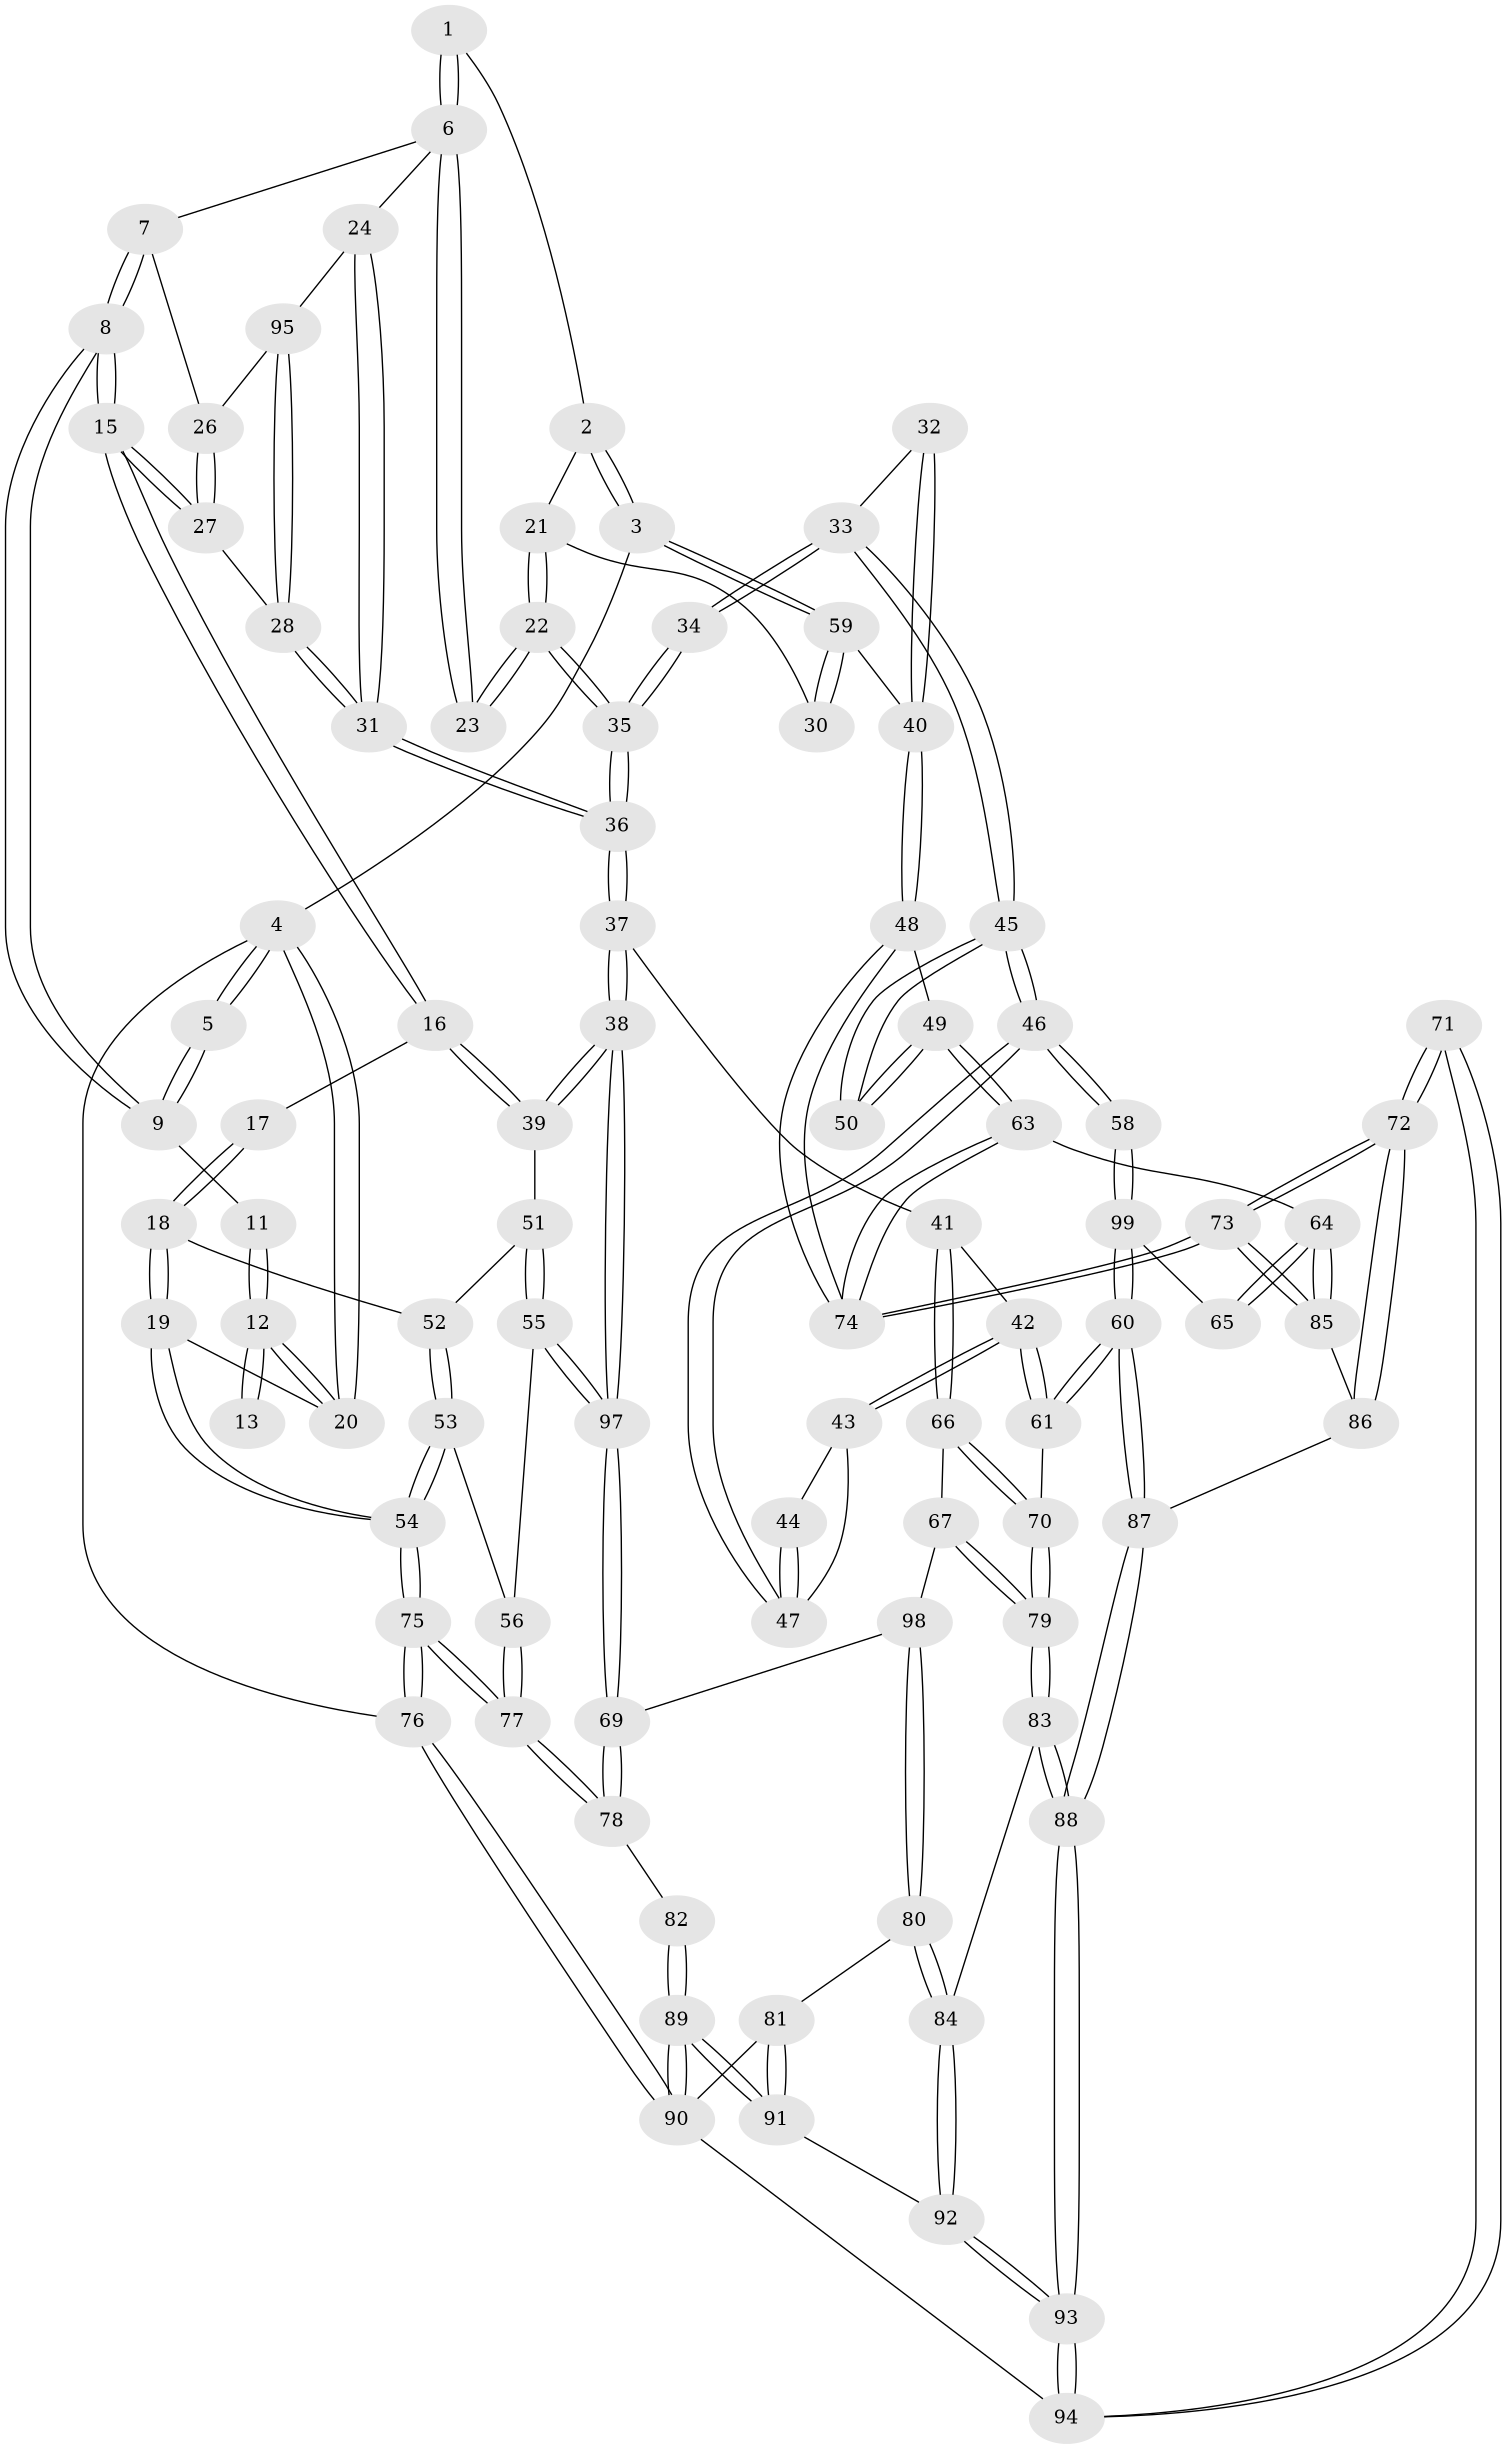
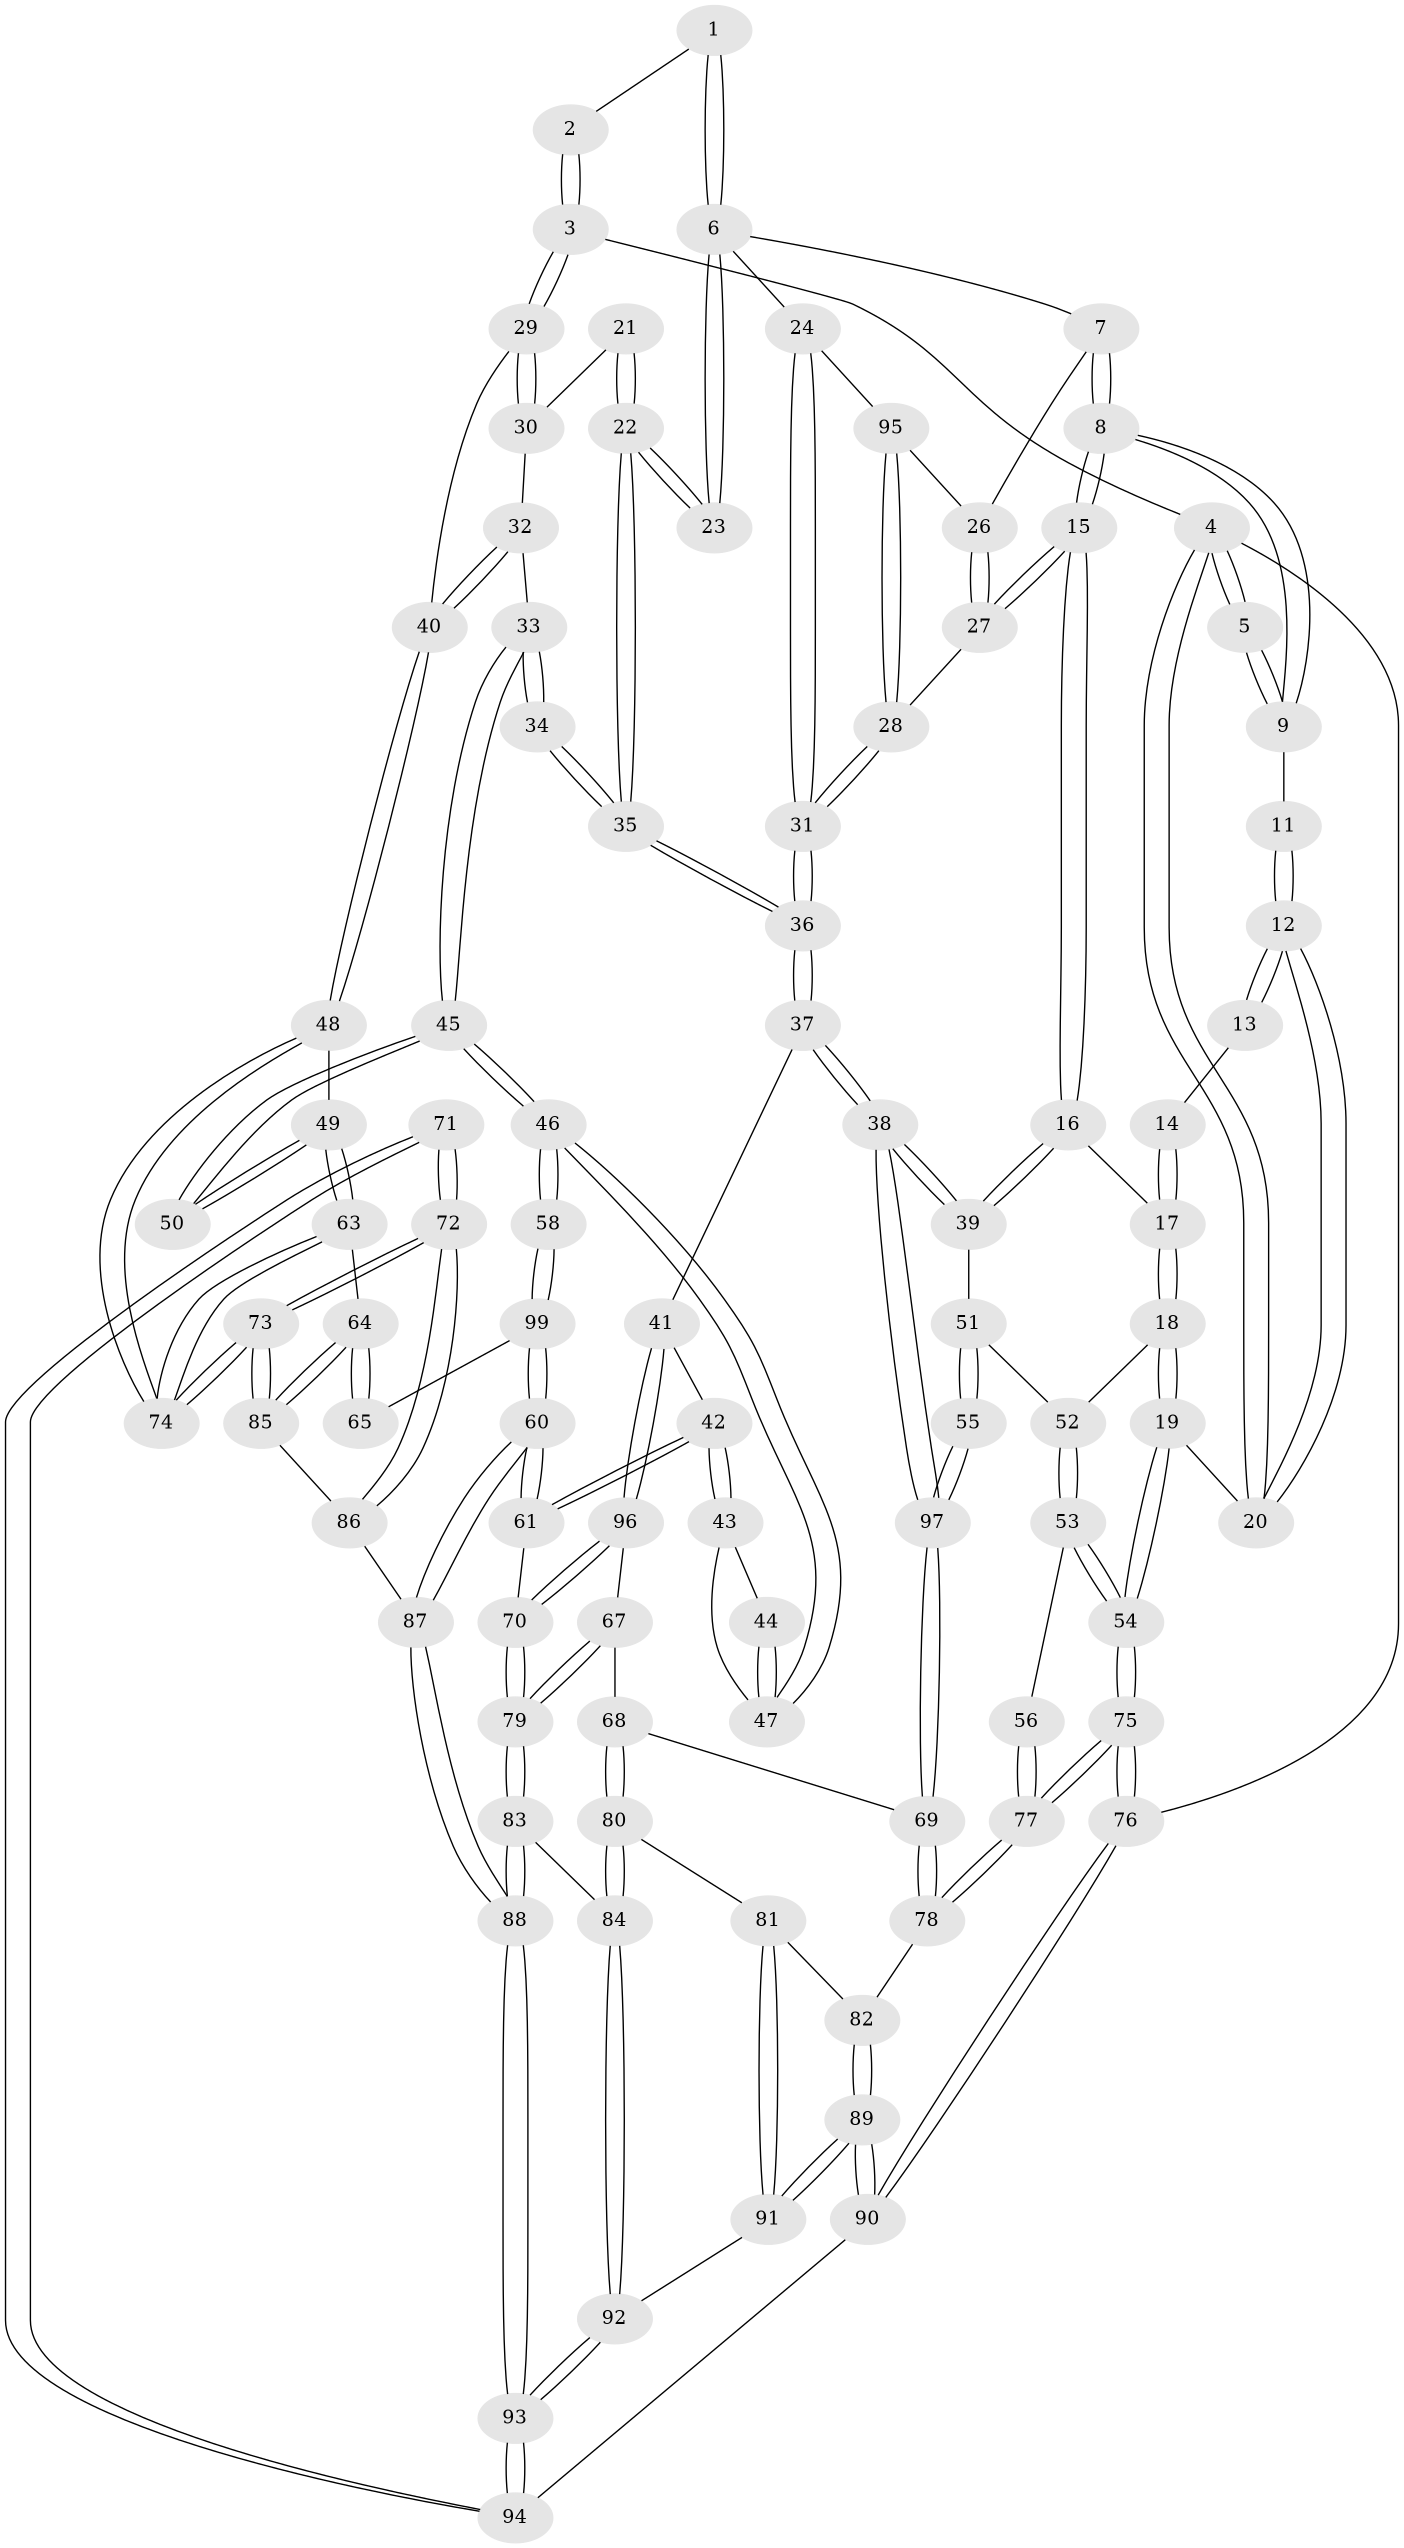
edge "30" -- "32": added
edge "2" -- "21": removed
node "59": label "59" -> "29"
node "14": added
node "66": label "66" -> "96"
edge "55" -- "56": removed
node "98": label "98" -> "68"
edge "81" -- "90": now "81" -- "82"
